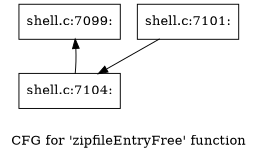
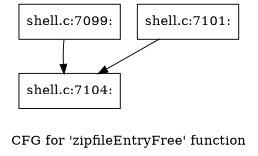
edge "shell.c:7104:" -> "shell.c:7099:": reversed
